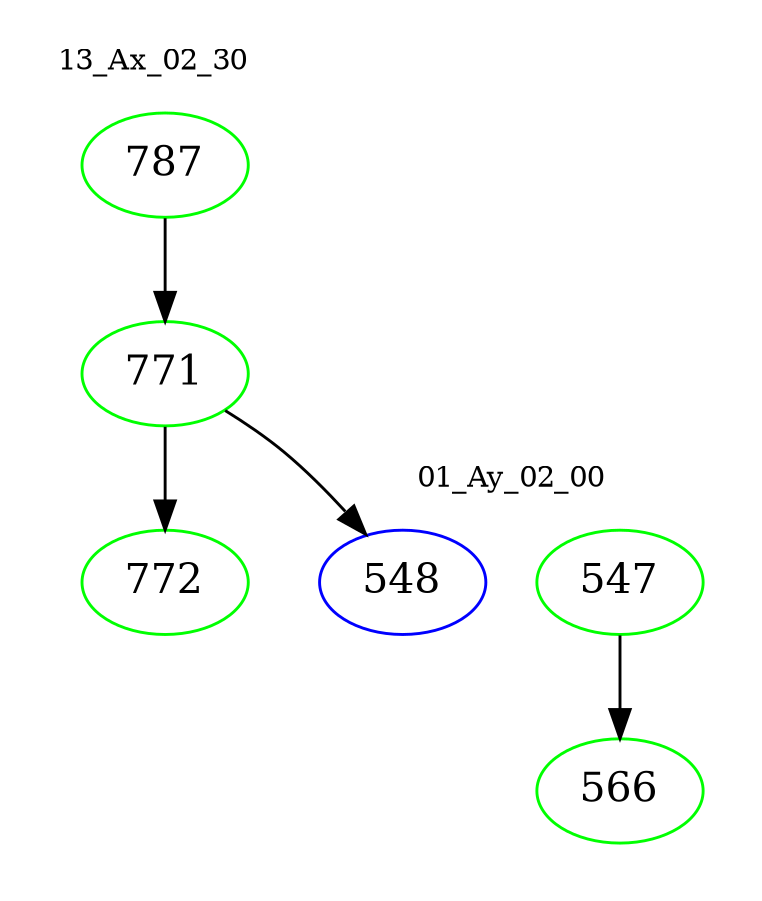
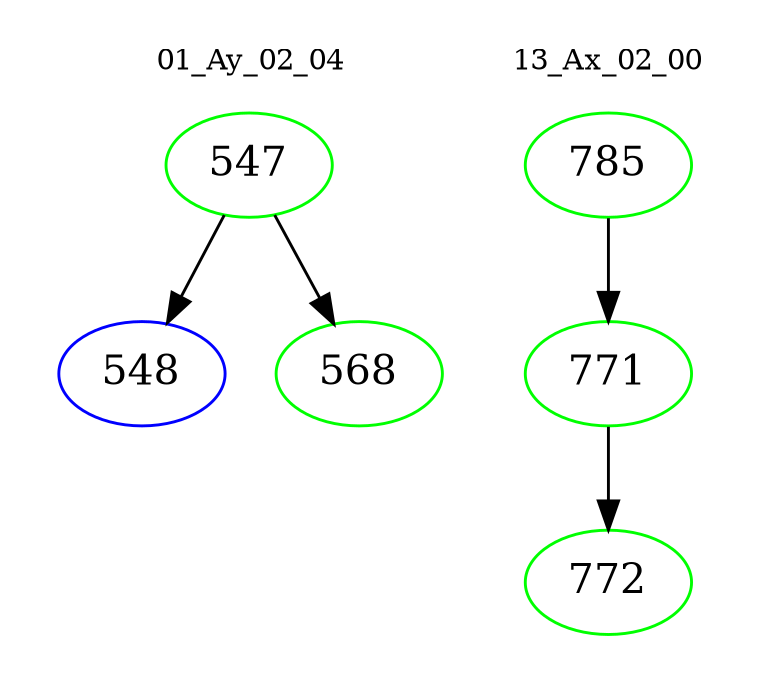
cluster "13_Ax_02_30": label "13_Ax_02_30" -> "13_Ax_02_00"
node "787": label "787" -> "785"
cluster "01_Ay_02_00": label "01_Ay_02_00" -> "01_Ay_02_04"
edge "771" -> "548": now "547" -> "548"
node "566": label "566" -> "568"
